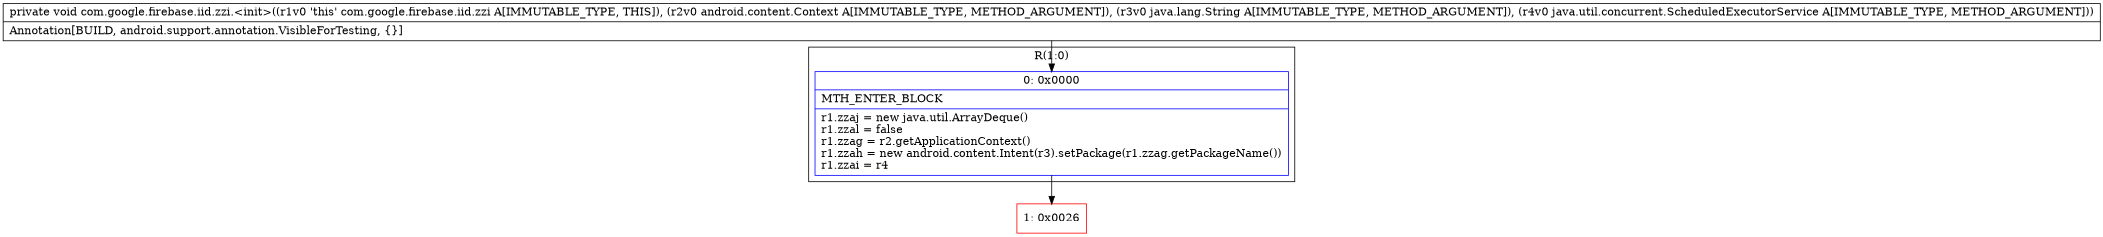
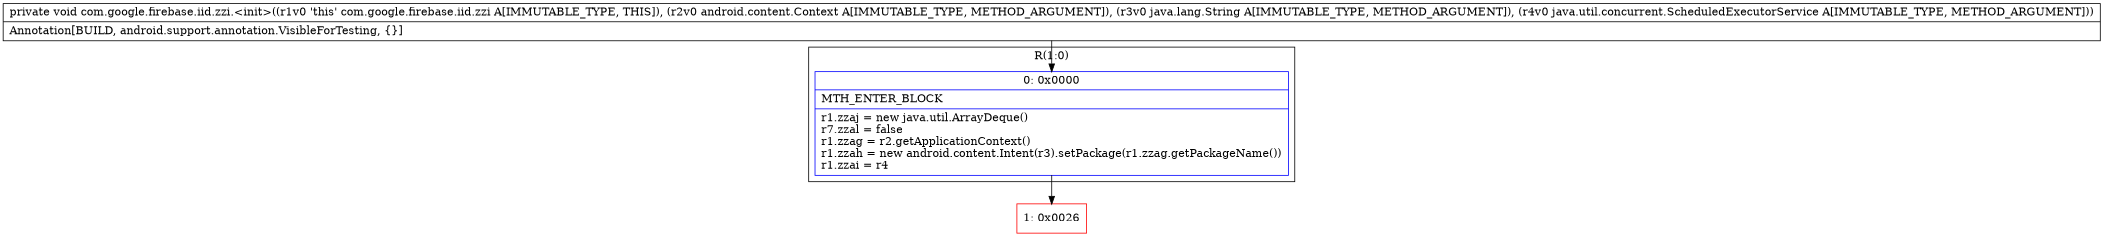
node "0: 0x0000": text "r1.zzal = false" -> "r7.zzal = false"
